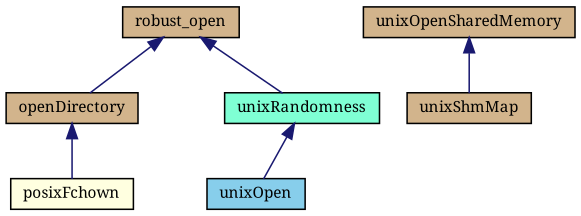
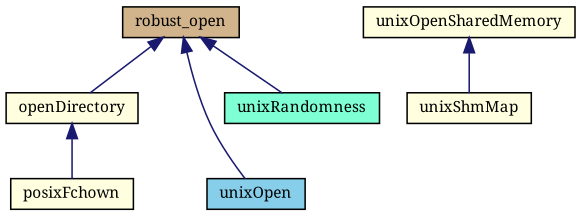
node "unixOpenSharedMemory": fillcolor tan -> lightyellow
node "openDirectory": fillcolor tan -> lightyellow
node "unixShmMap": fillcolor tan -> lightyellow
edge "unixOpen" -> "unixRandomness": now "unixOpen" -> "robust_open"
